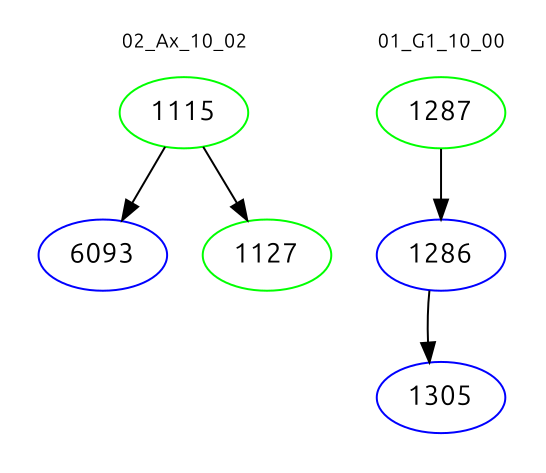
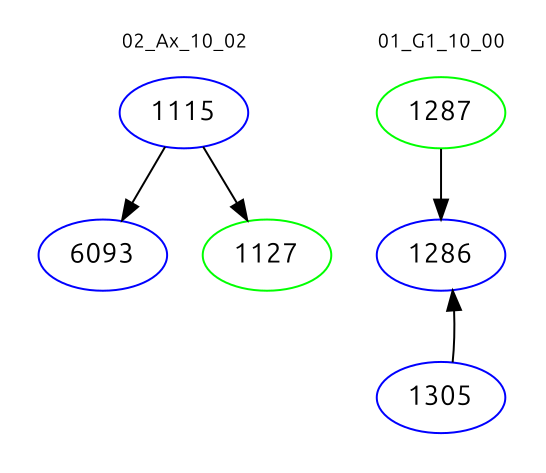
node "1115": color green -> blue
edge "1286" -> "1305": reversed
